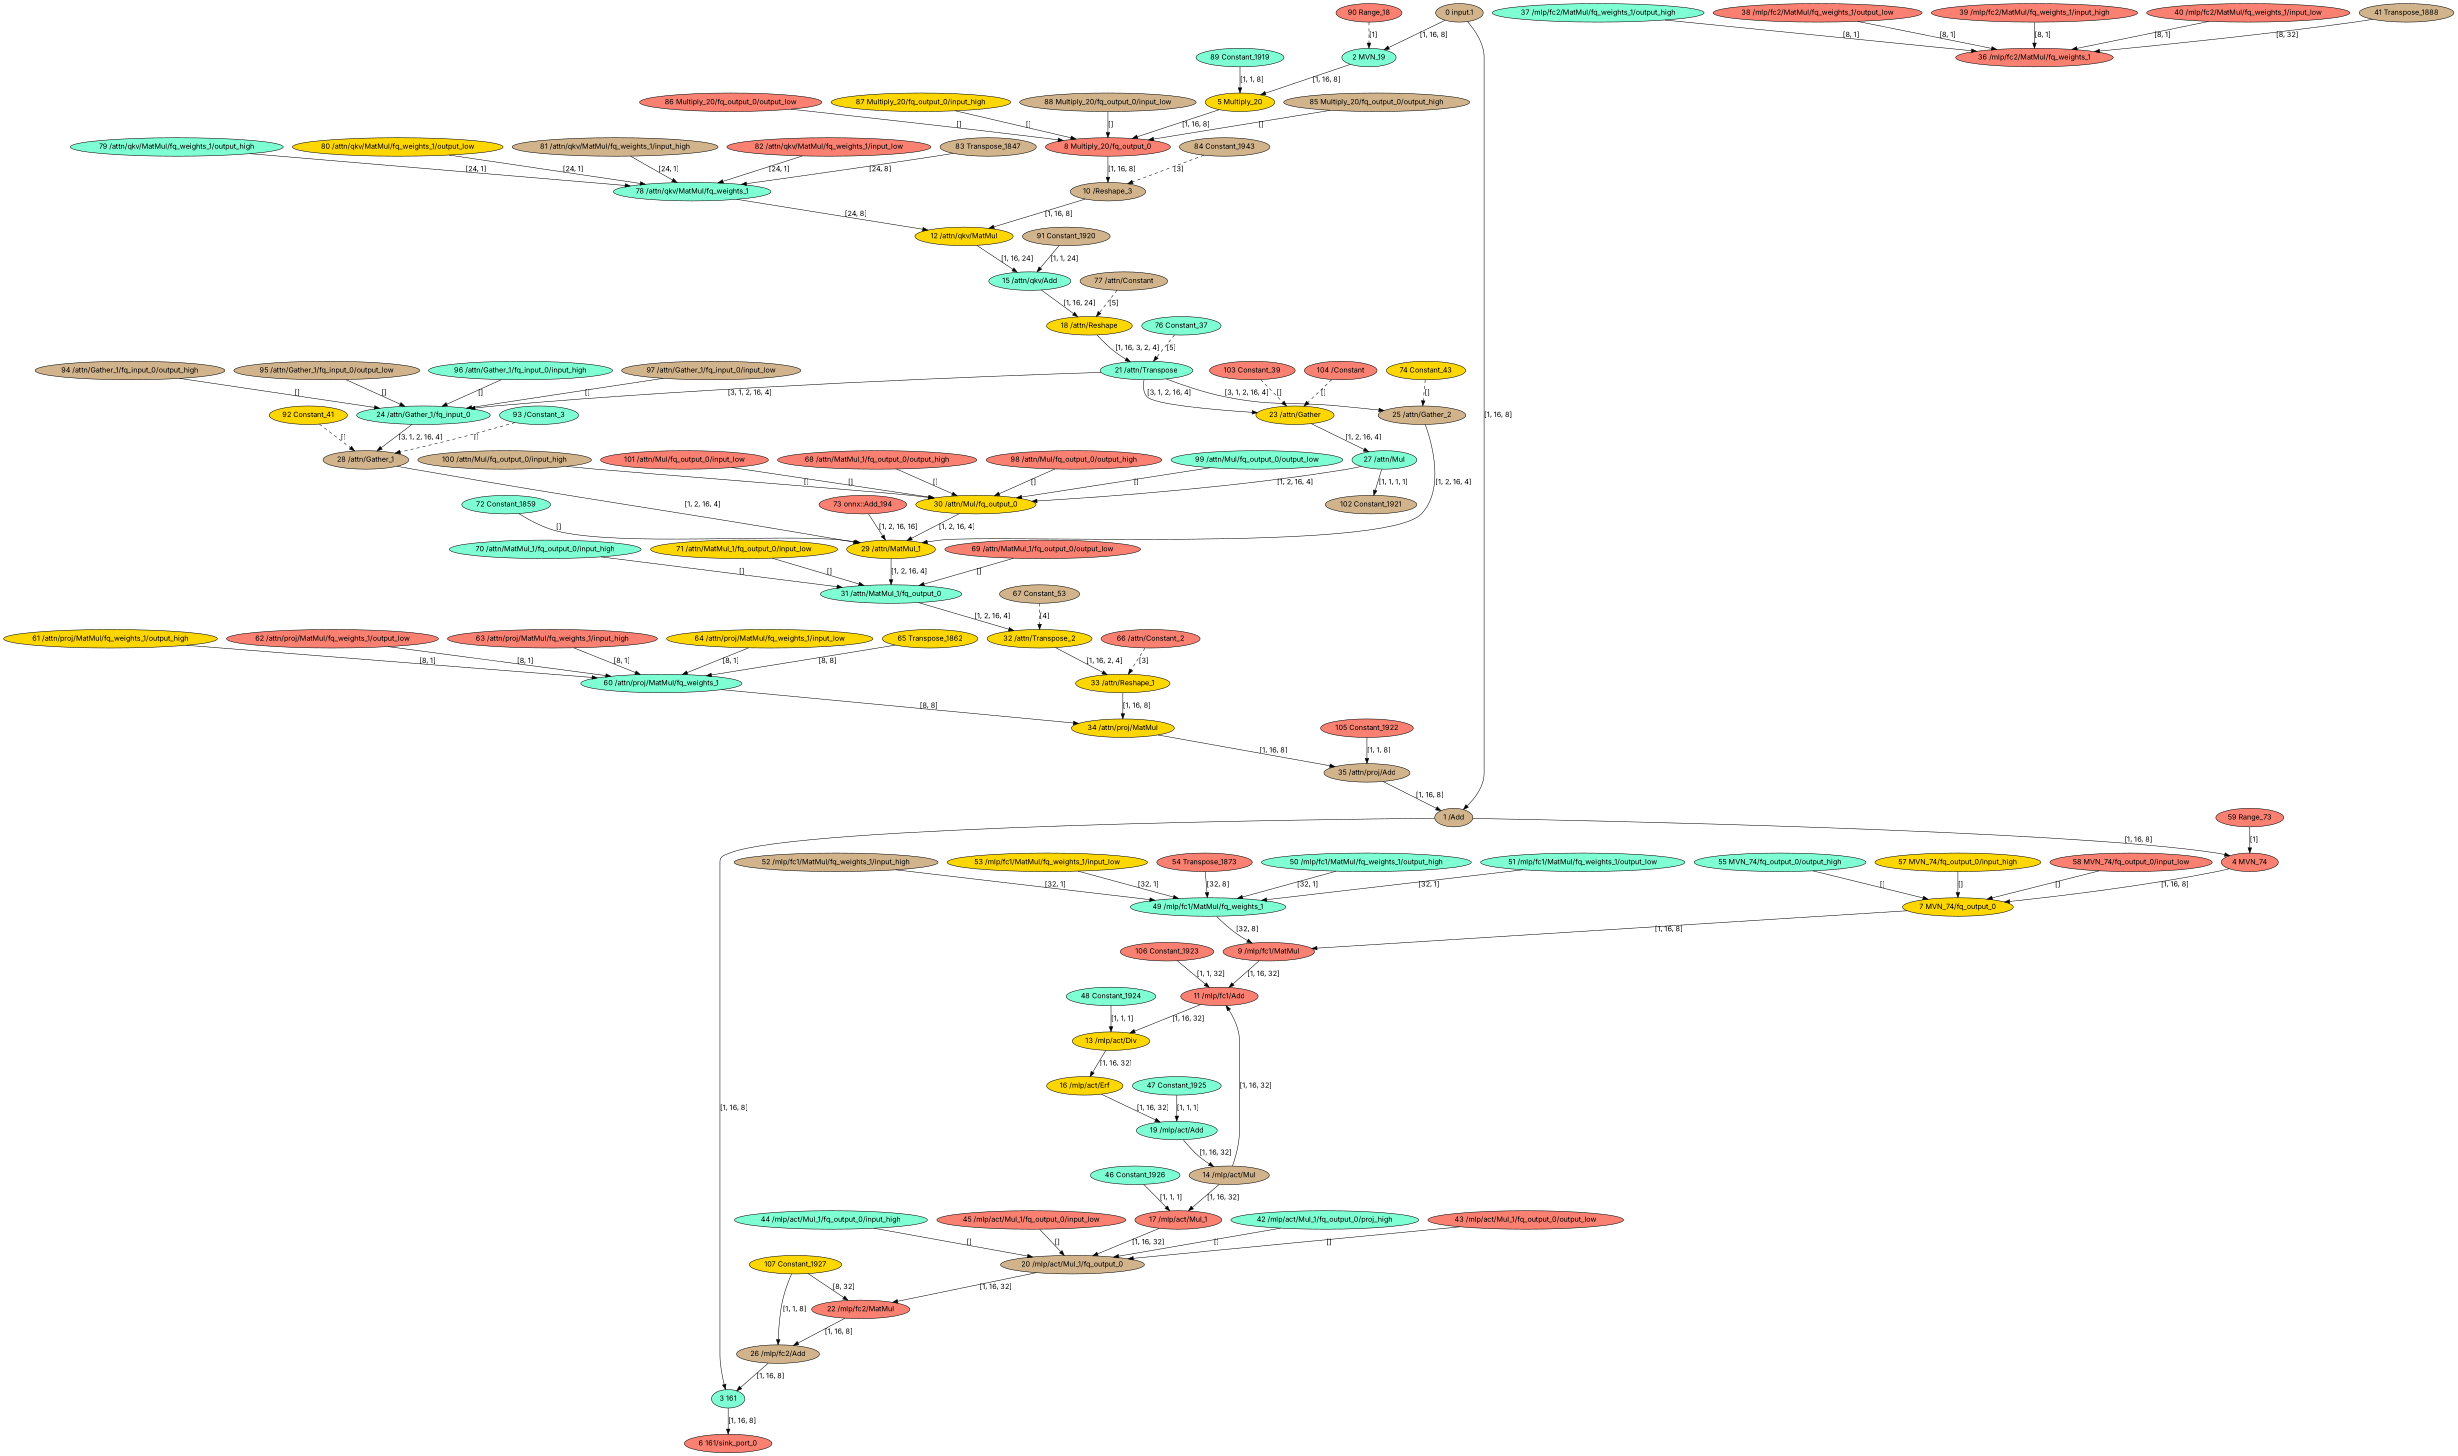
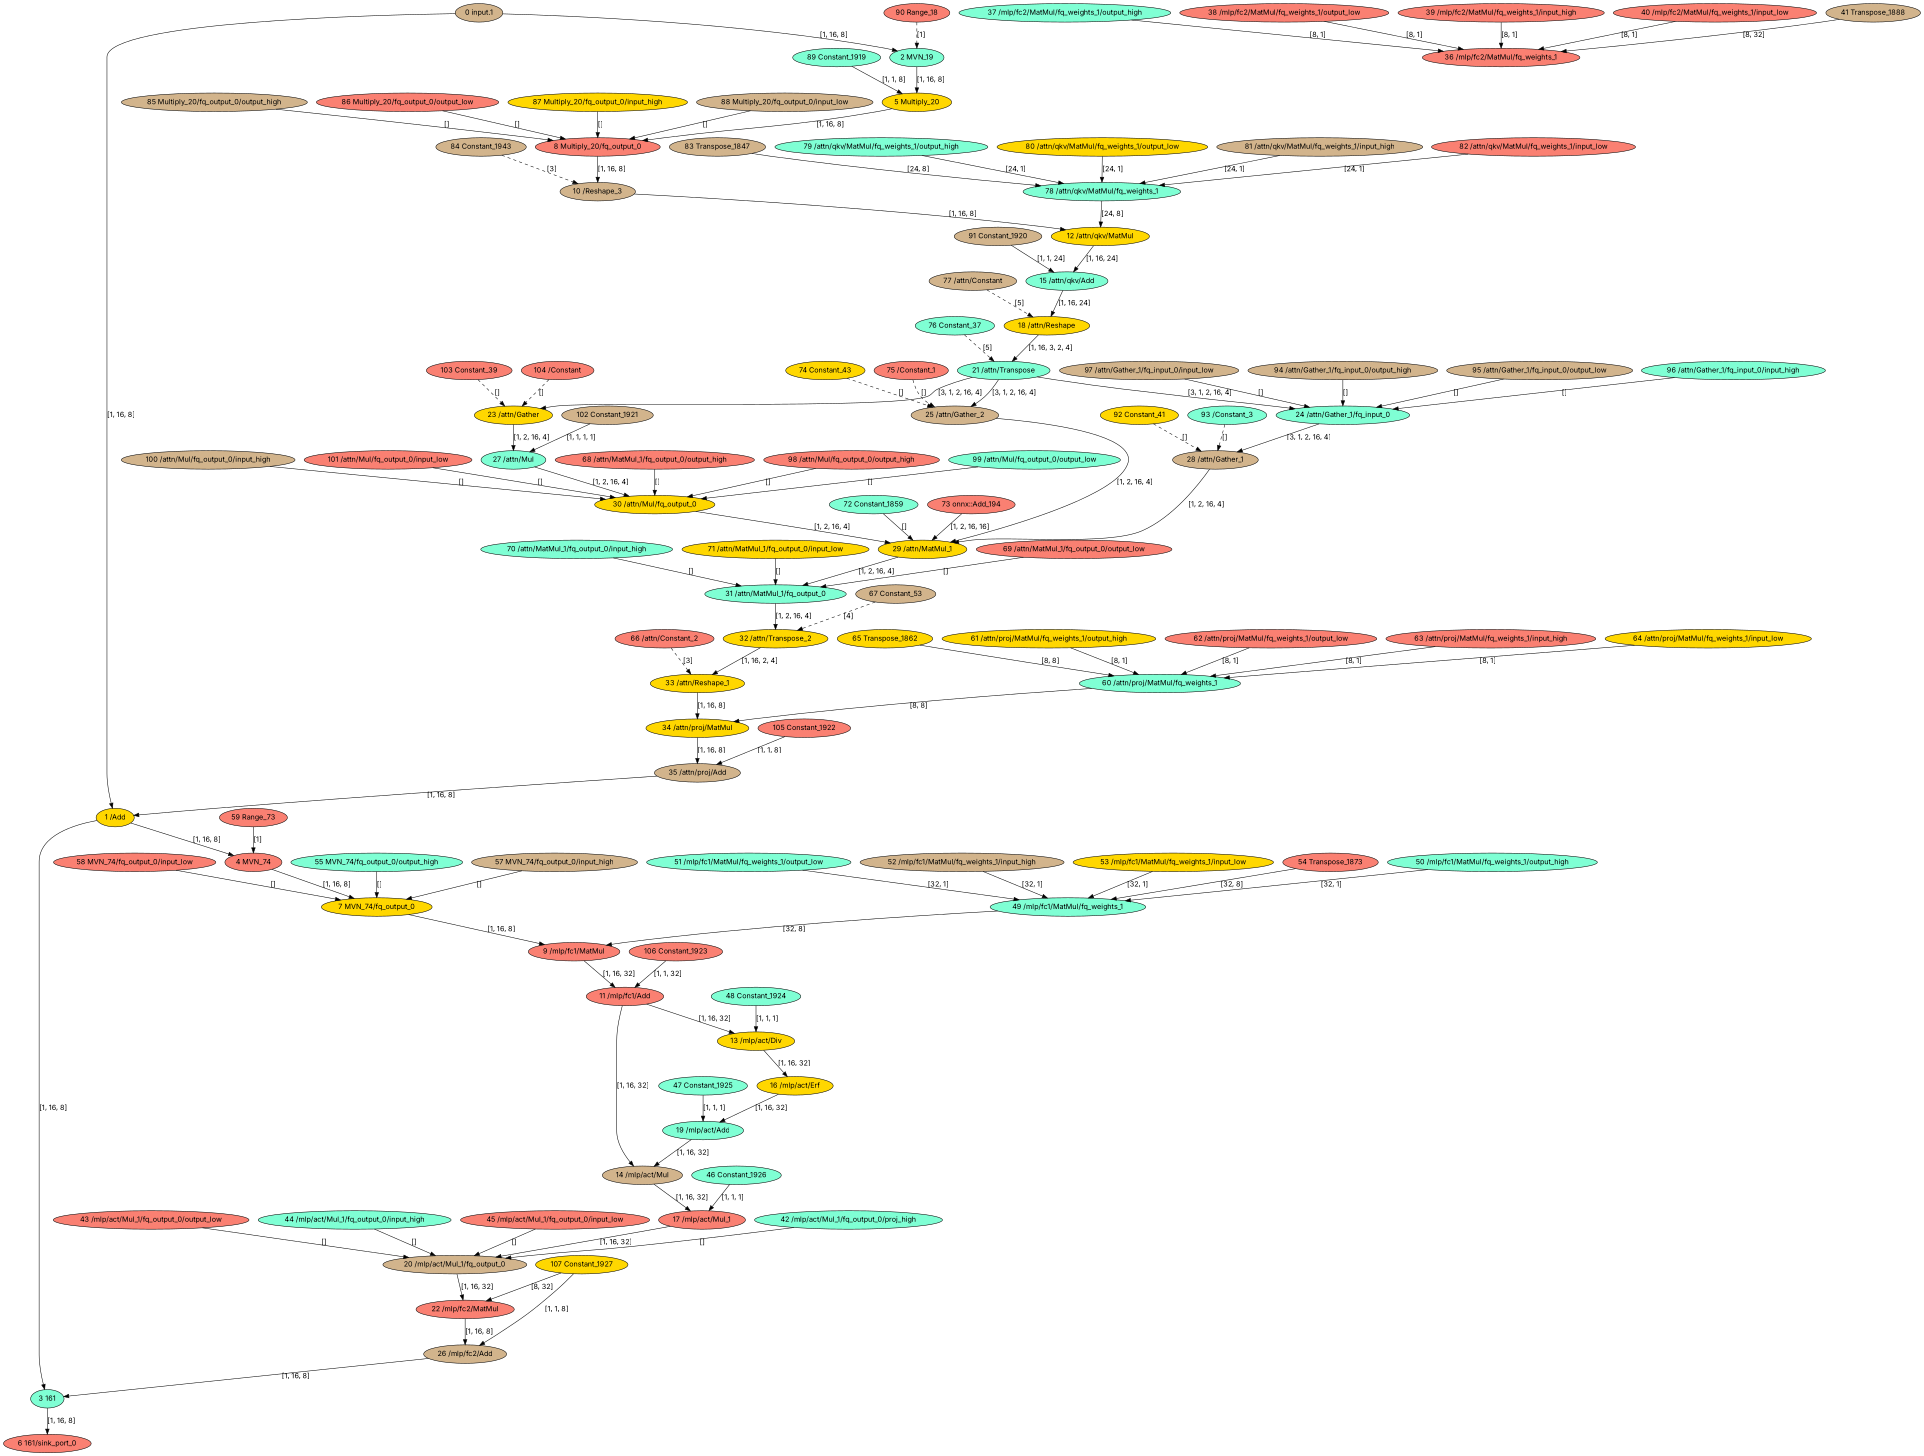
node "75 /Constant_1": added
edge "27 /attn/Mul" -> "102 Constant_1921": reversed
node "1 /Add": fillcolor tan -> gold
node "57 MVN_74/fq_output_0/input_high": fillcolor gold -> tan
edge "14 /mlp/act/Mul" -> "11 /mlp/fc1/Add": reversed
